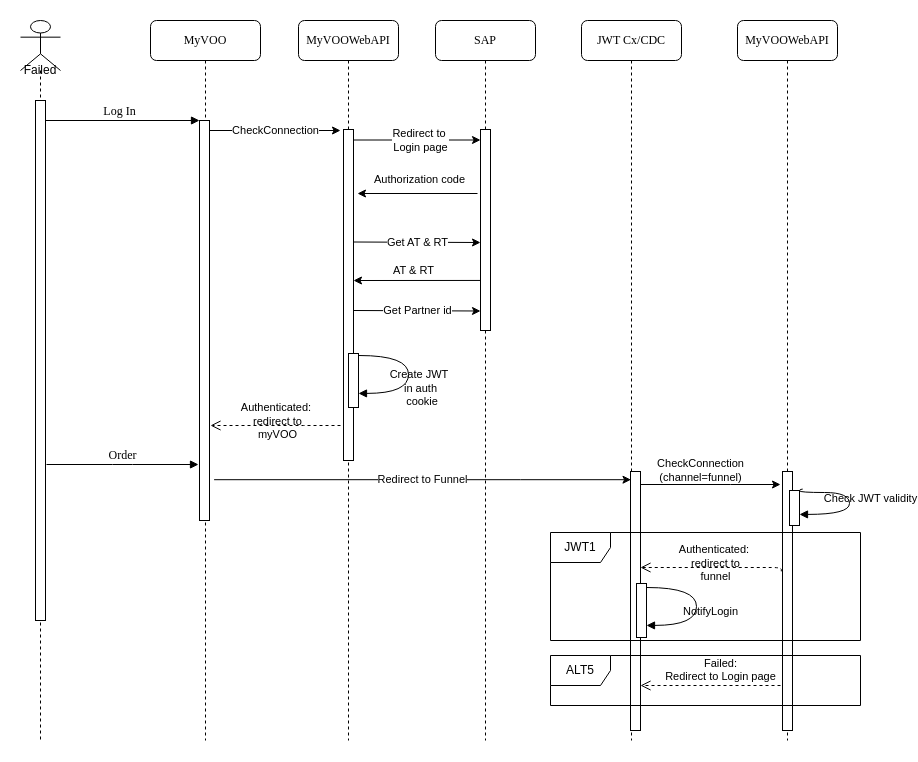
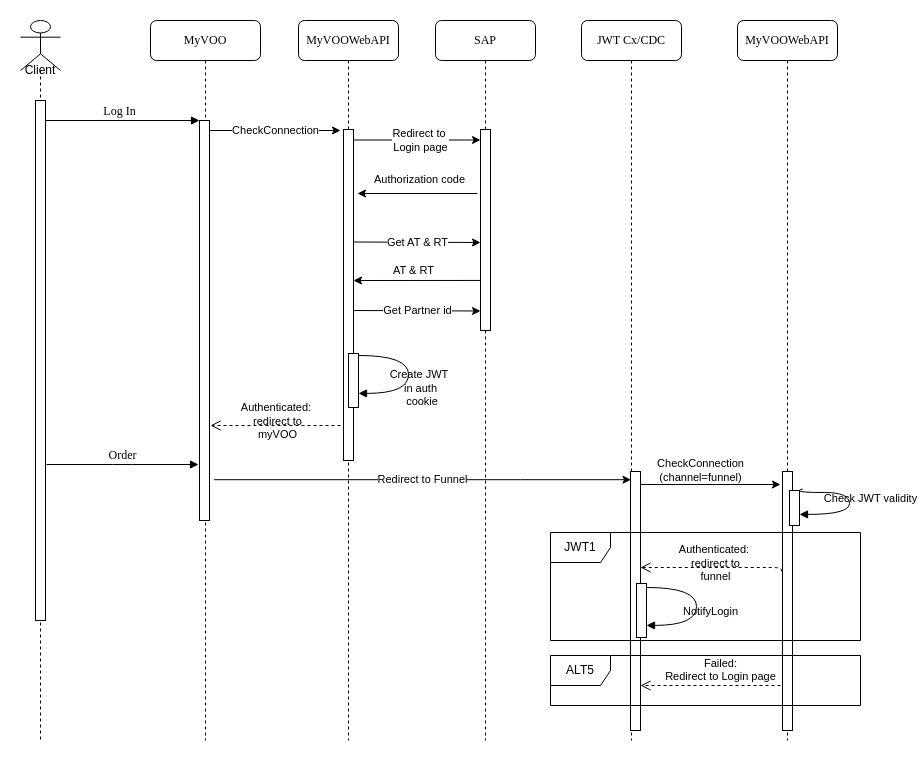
node "Failed": label "Failed" -> "Client"
